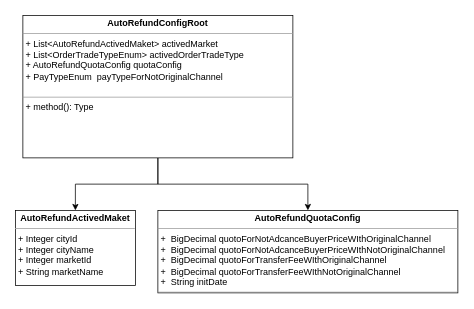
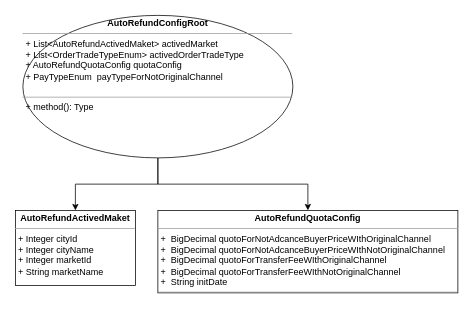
node "AutoRefundConfigRoot + List<AutoRefundActivedMaket> activedMarket + List<OrderTradeTypeEnum> activedOrderTradeType + AutoRefundQuotaConfig quotaConfig + PayTypeEnum payTypeForNotOriginalChannel + method(): Type": shape rectangle -> ellipse
